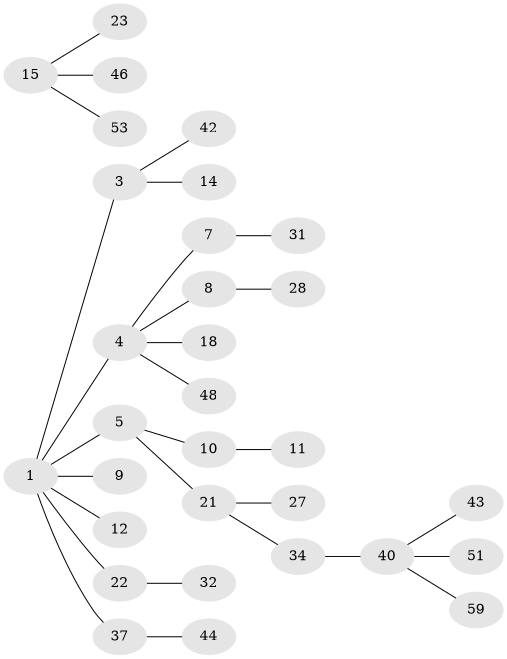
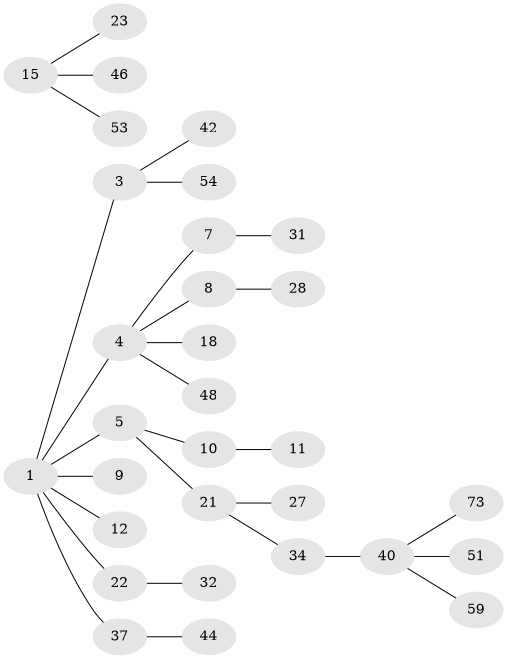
node "14": label "14" -> "54"
node "43": label "43" -> "73"
